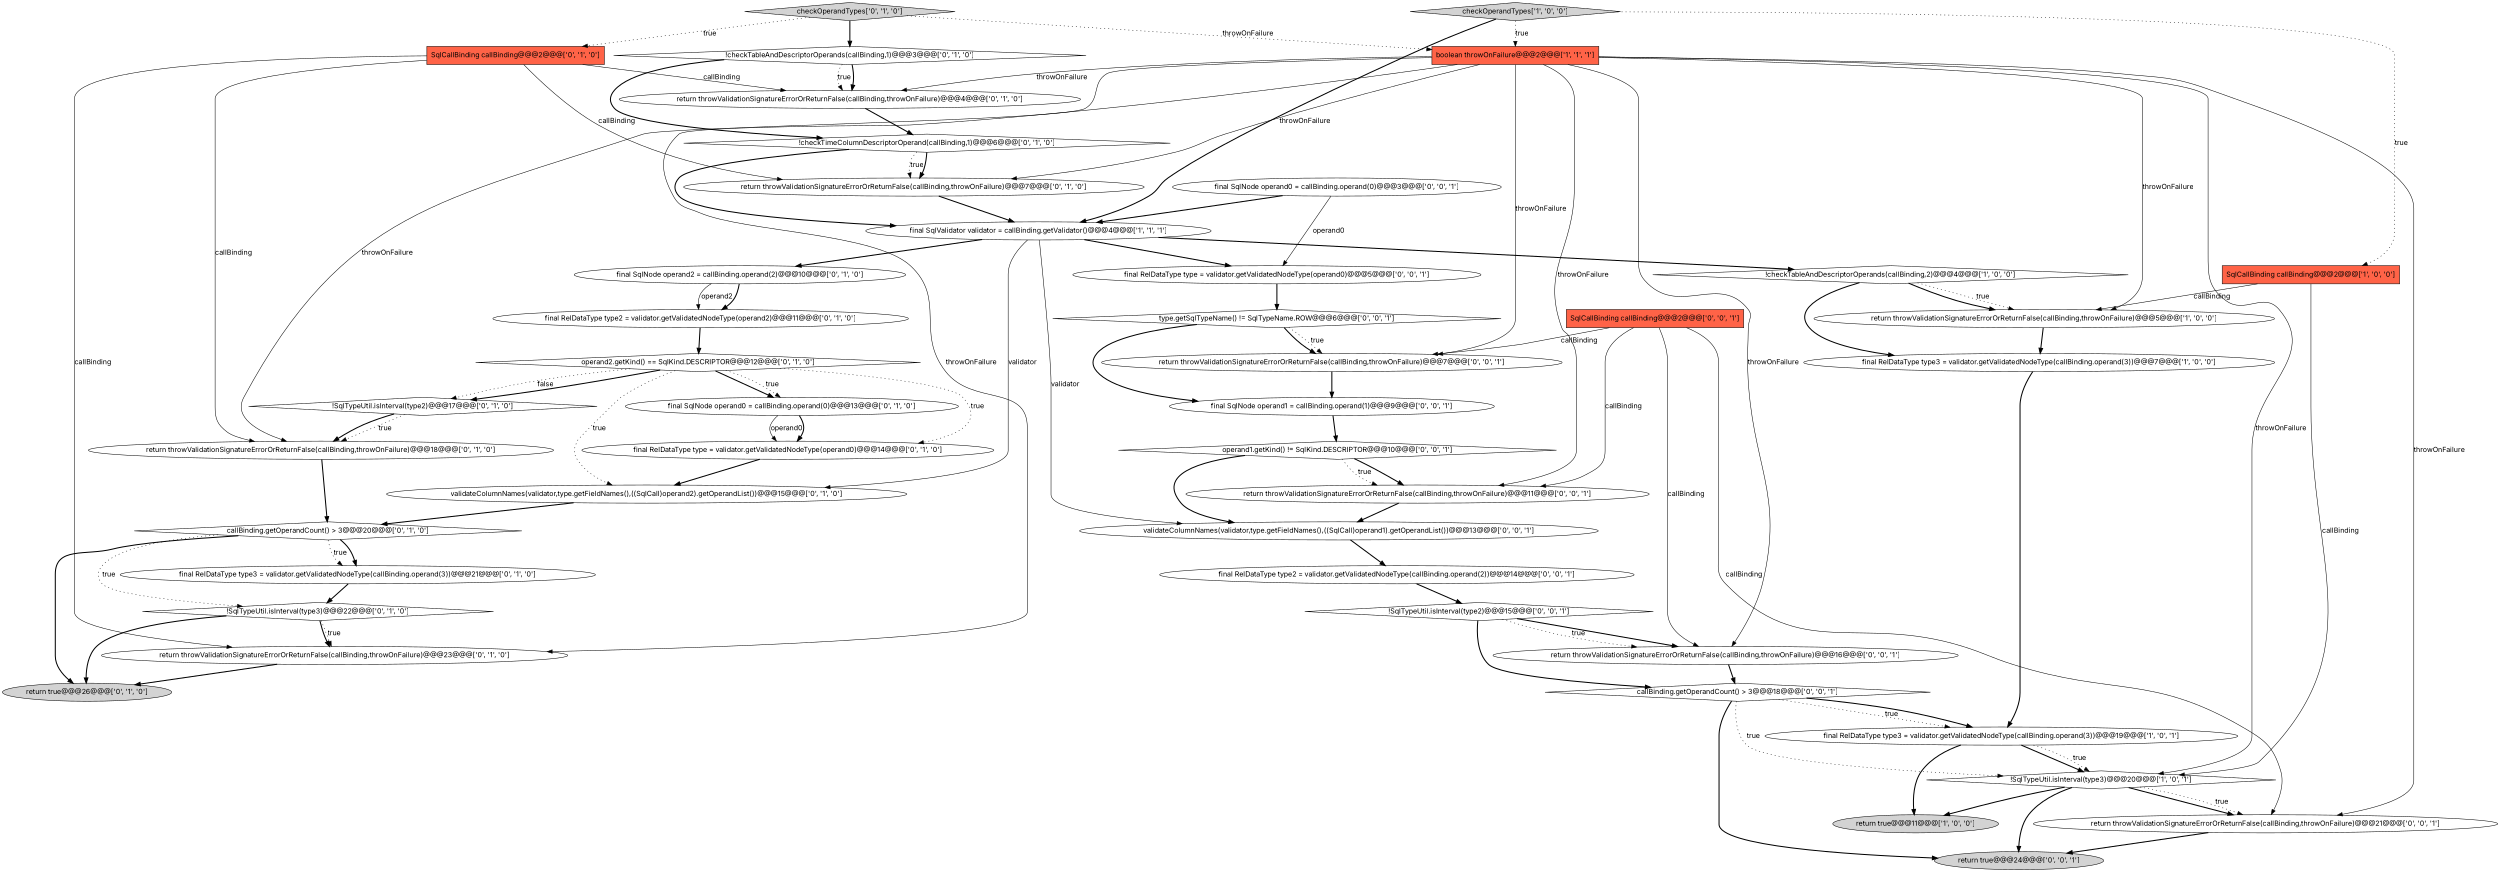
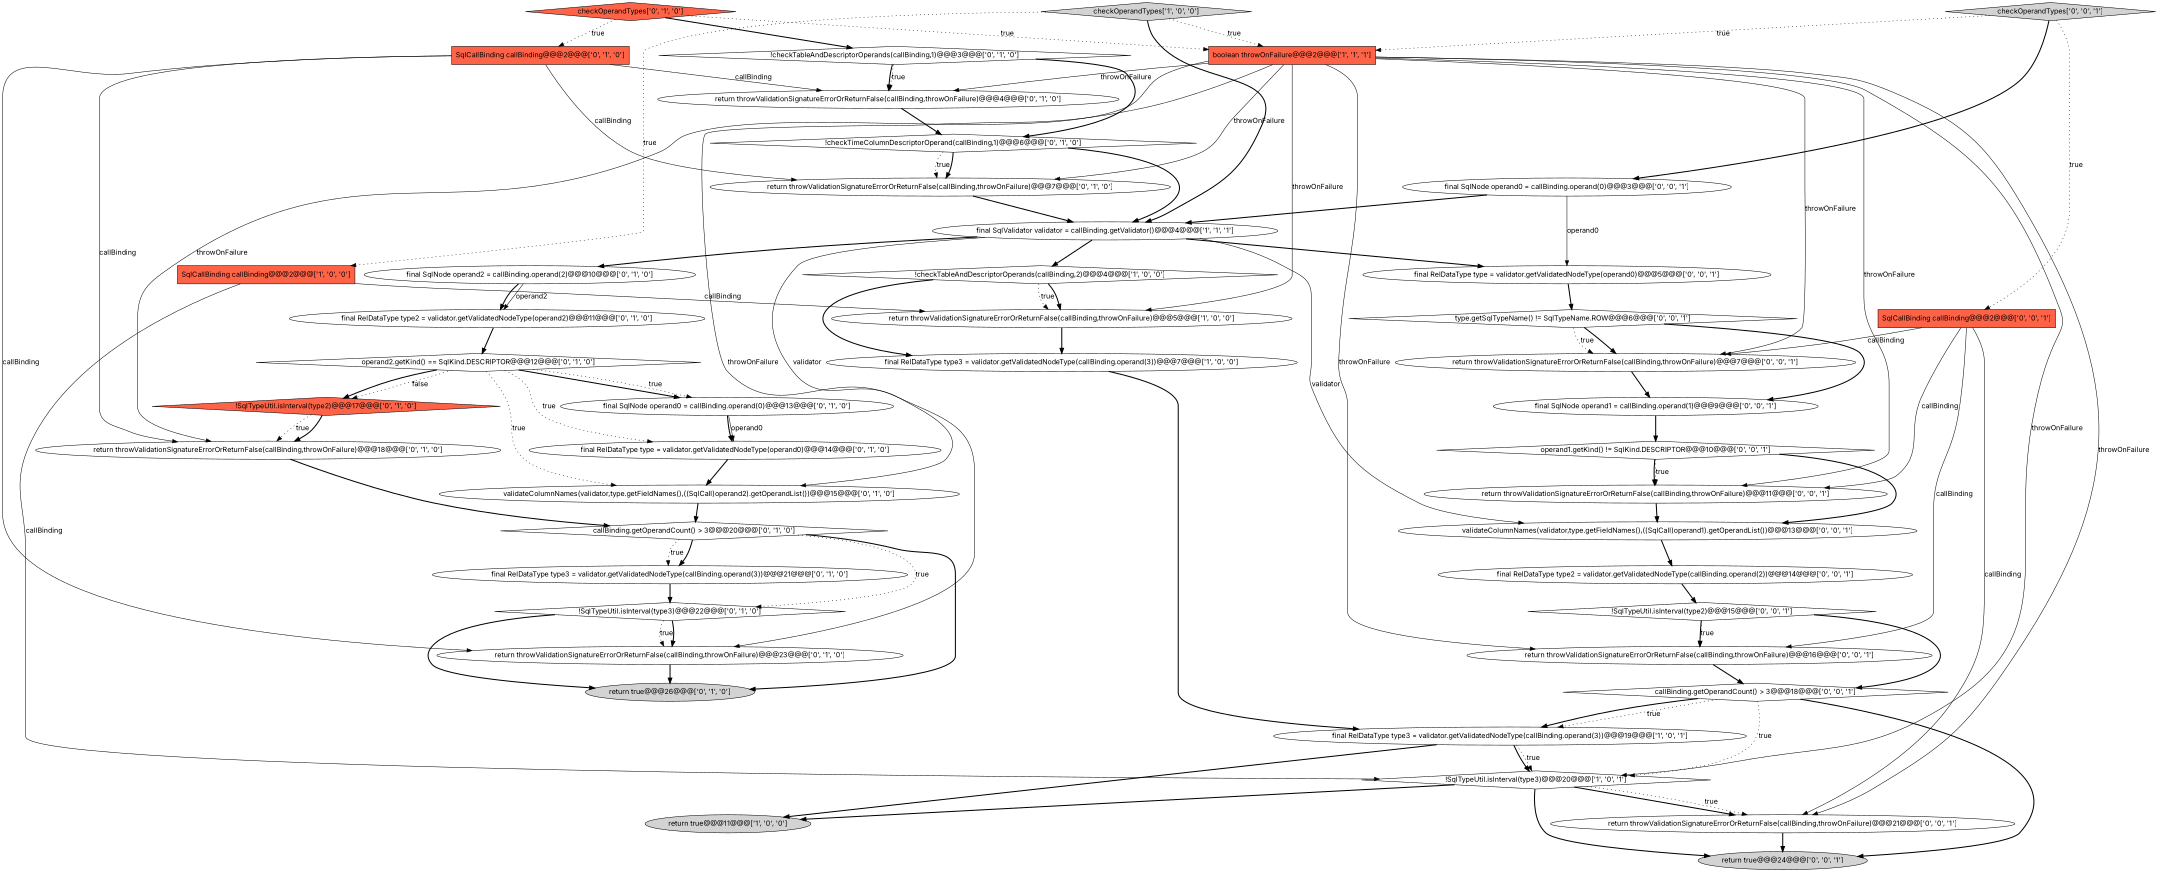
node "checkOperandTypes['0', '1', '0']": fillcolor lightgray -> tomato
node "checkOperandTypes['0', '0', '1']": added
edge "checkOperandTypes['0', '1', '0']" -> "boolean throwOnFailure@@@2@@@['1', '1', '1']": label "throwOnFailure" -> "true"
node "!SqlTypeUtil.isInterval(type2)@@@17@@@['0', '1', '0']": fillcolor white -> tomato
